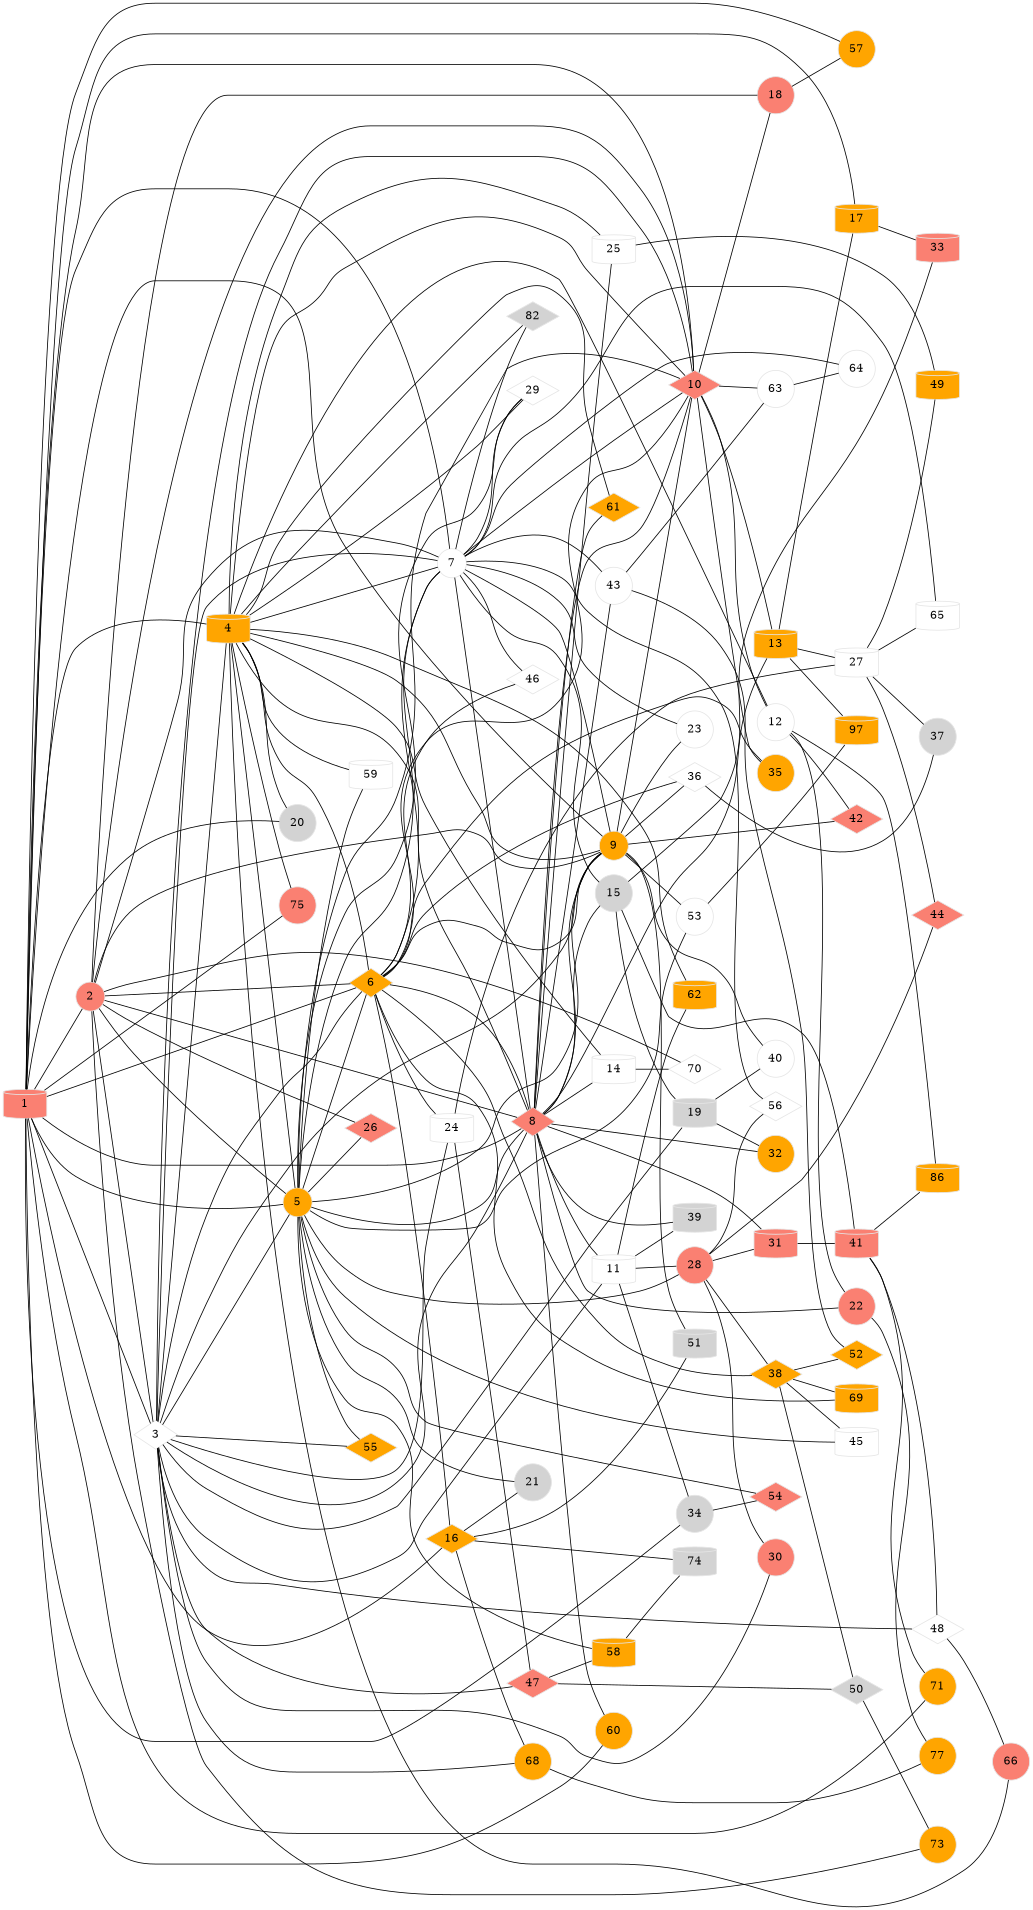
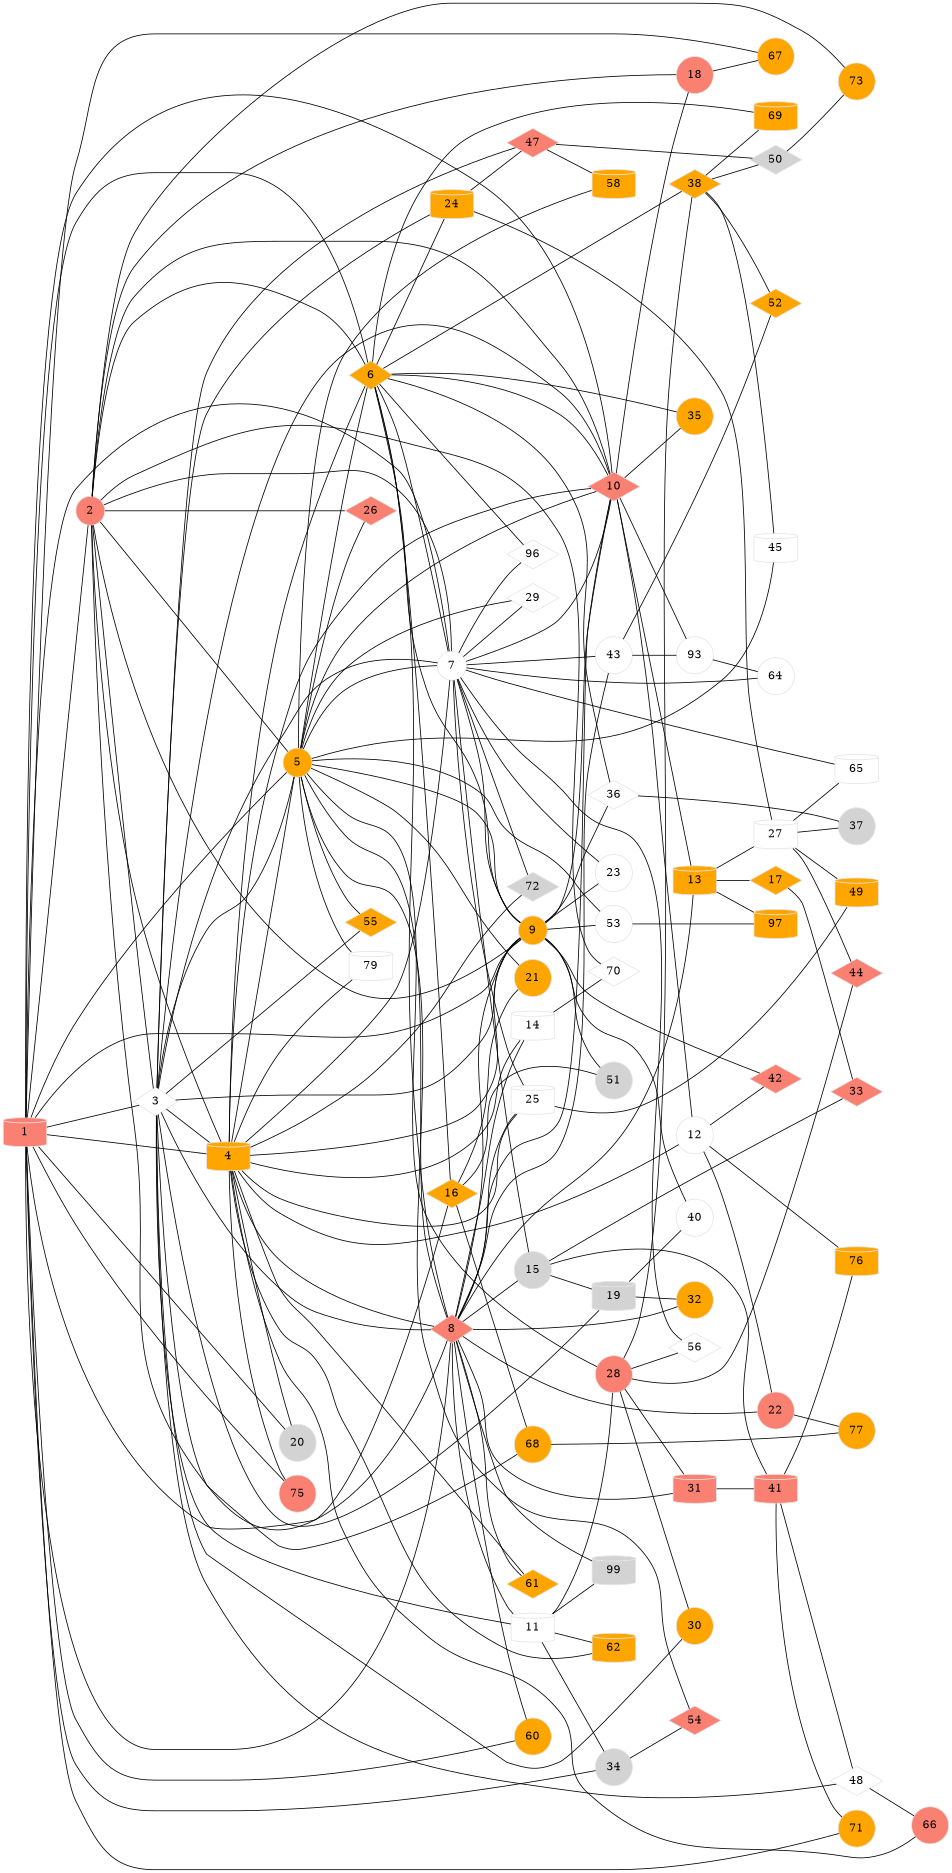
node "57": label "57" -> "67"
edge "17" -- "1": removed
node "17": shape cylinder -> diamond
node "33": shape cylinder -> diamond
node "82": label "82" -> "72"
node "63": label "63" -> "93"
edge "29" -- "4": now "2" -- "4"
node "46": label "46" -> "96"
node "59": label "59" -> "79"
edge "7" -- "8": now "7" -- "25"
node "24": fillcolor white -> orange
node "86": label "86" -> "76"
edge "6" -- "3": removed
node "39": label "39" -> "99"
node "51": shape cylinder -> circle
node "21": fillcolor lightgrey -> orange
node "30": fillcolor salmon -> orange
node "74": removed
